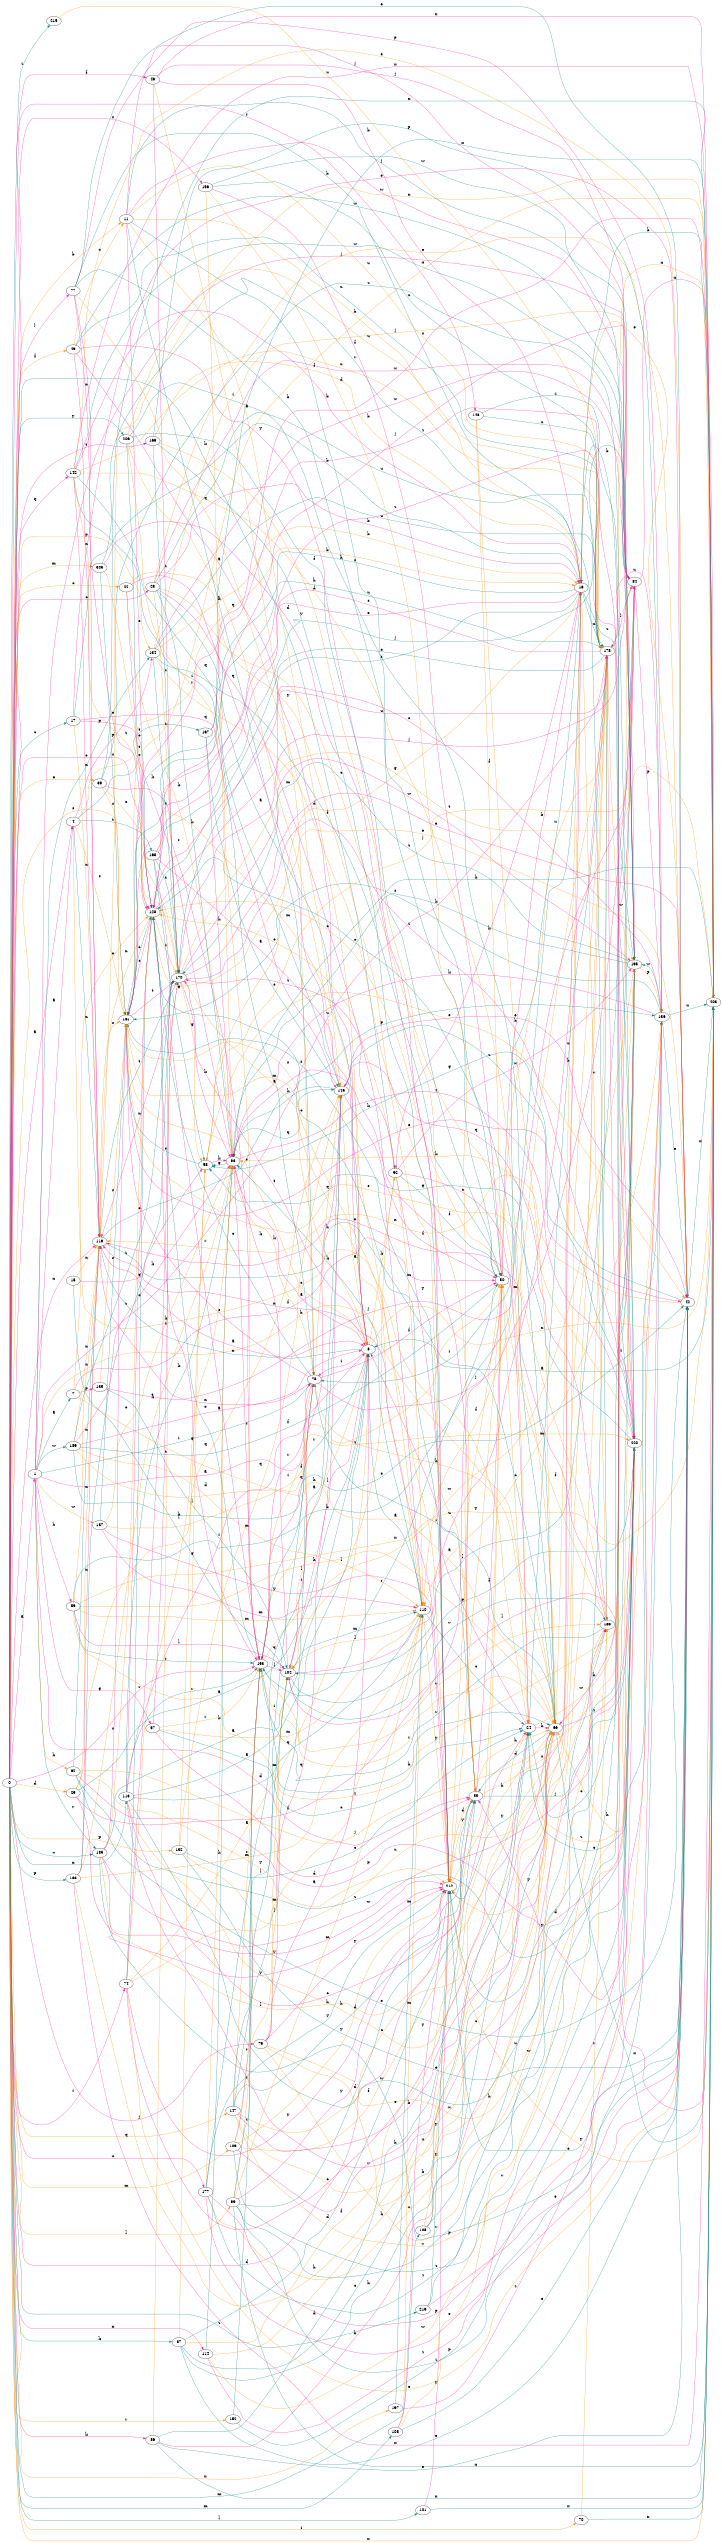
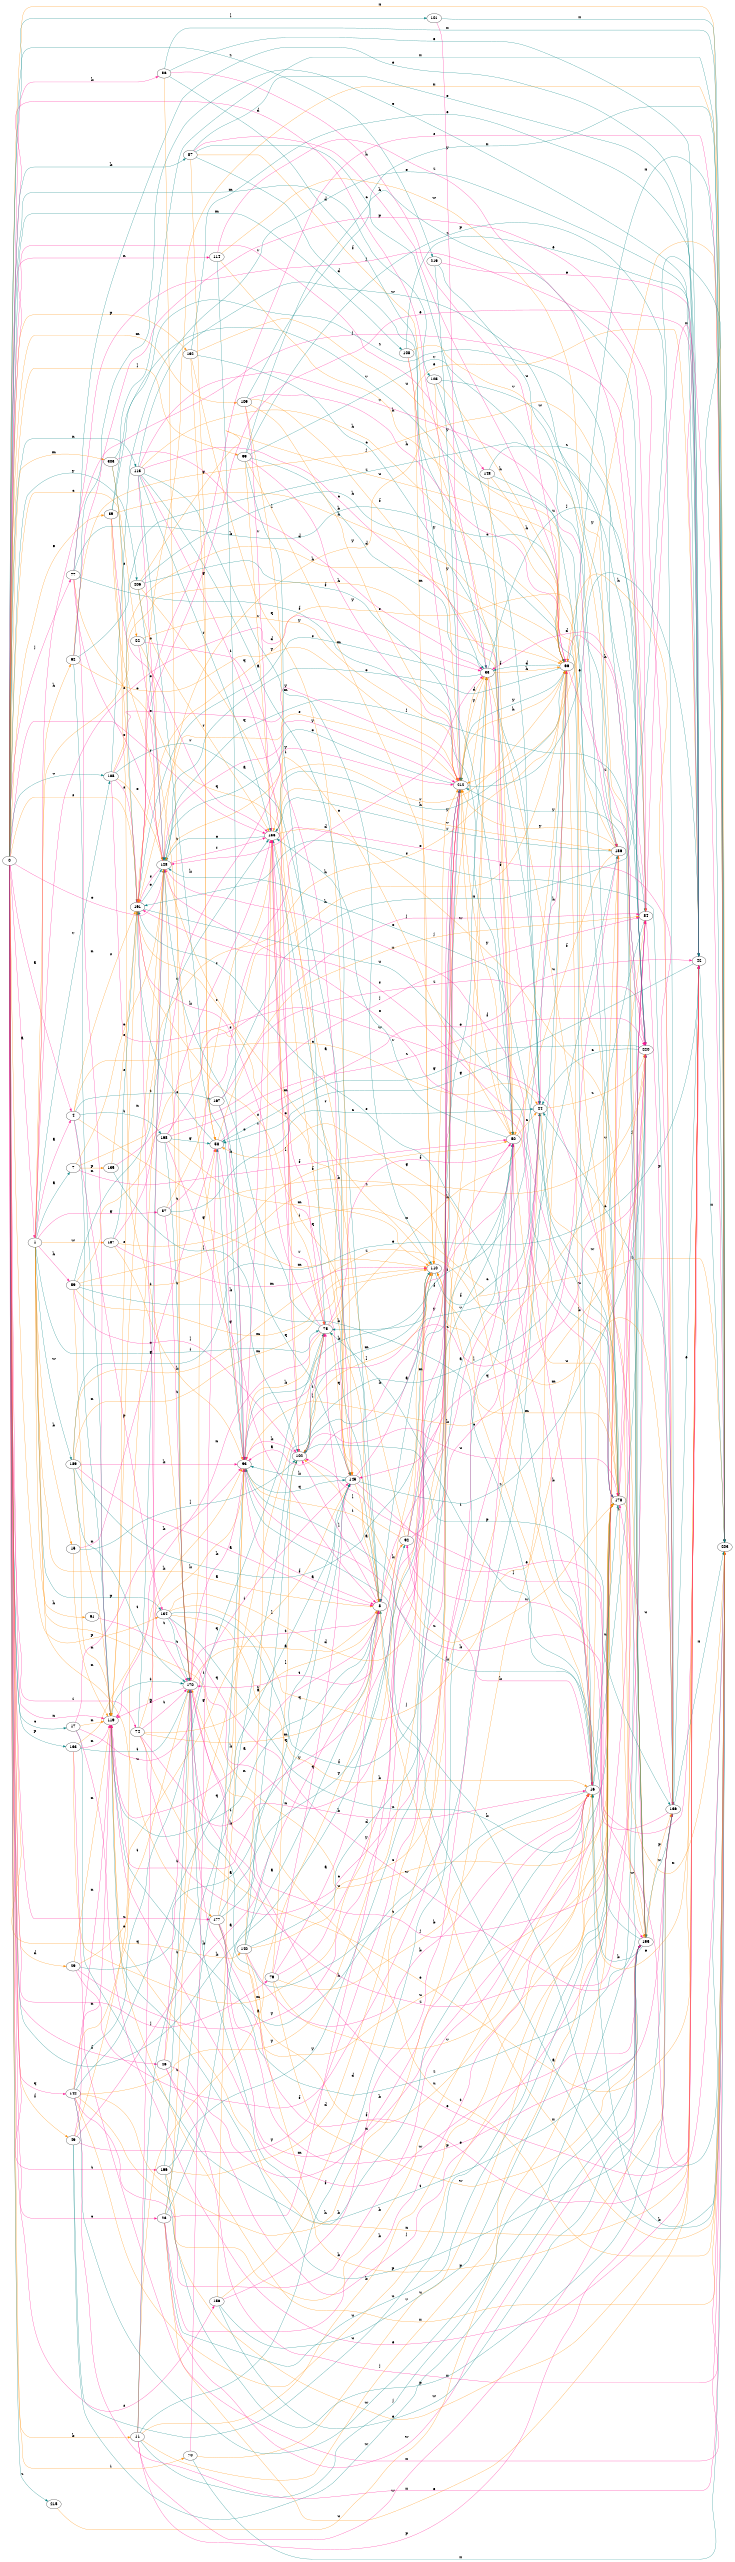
edge "11" -> "178": label "u" -> "j"
edge "49" -> "11": now "49" -> "128"
edge "77" -> "50": label "b" -> "f"
edge "128" -> "212": added, label "y"
edge "170" -> "203": reversed
edge "167" -> "145": label "e" -> "q"
edge "58" -> "42": color darkorange -> deeppink
edge "1" -> "178": color deeppink -> darkorange
edge "75" -> "84": removed, label "j"
edge "23" -> "24": removed, label "c"
edge "7" -> "135": color deeppink -> darkorange
edge "1" -> "15": added, label "b"
edge "1" -> "8": color deeppink -> darkorange
edge "128" -> "153": label "d" -> "r"
edge "142" -> "212": added, label "y"
edge "102" -> "220": now "102" -> "136"
node "61": added
edge "93" -> "178": added, label "u"
edge "1" -> "177": added, label "u"
edge "70" -> "58": added, label "g"
node "147": label "147" -> "140"
edge "87" -> "66": color teal -> deeppink
edge "133" -> "66": now "39" -> "66"
node "197": removed
node "152": removed
